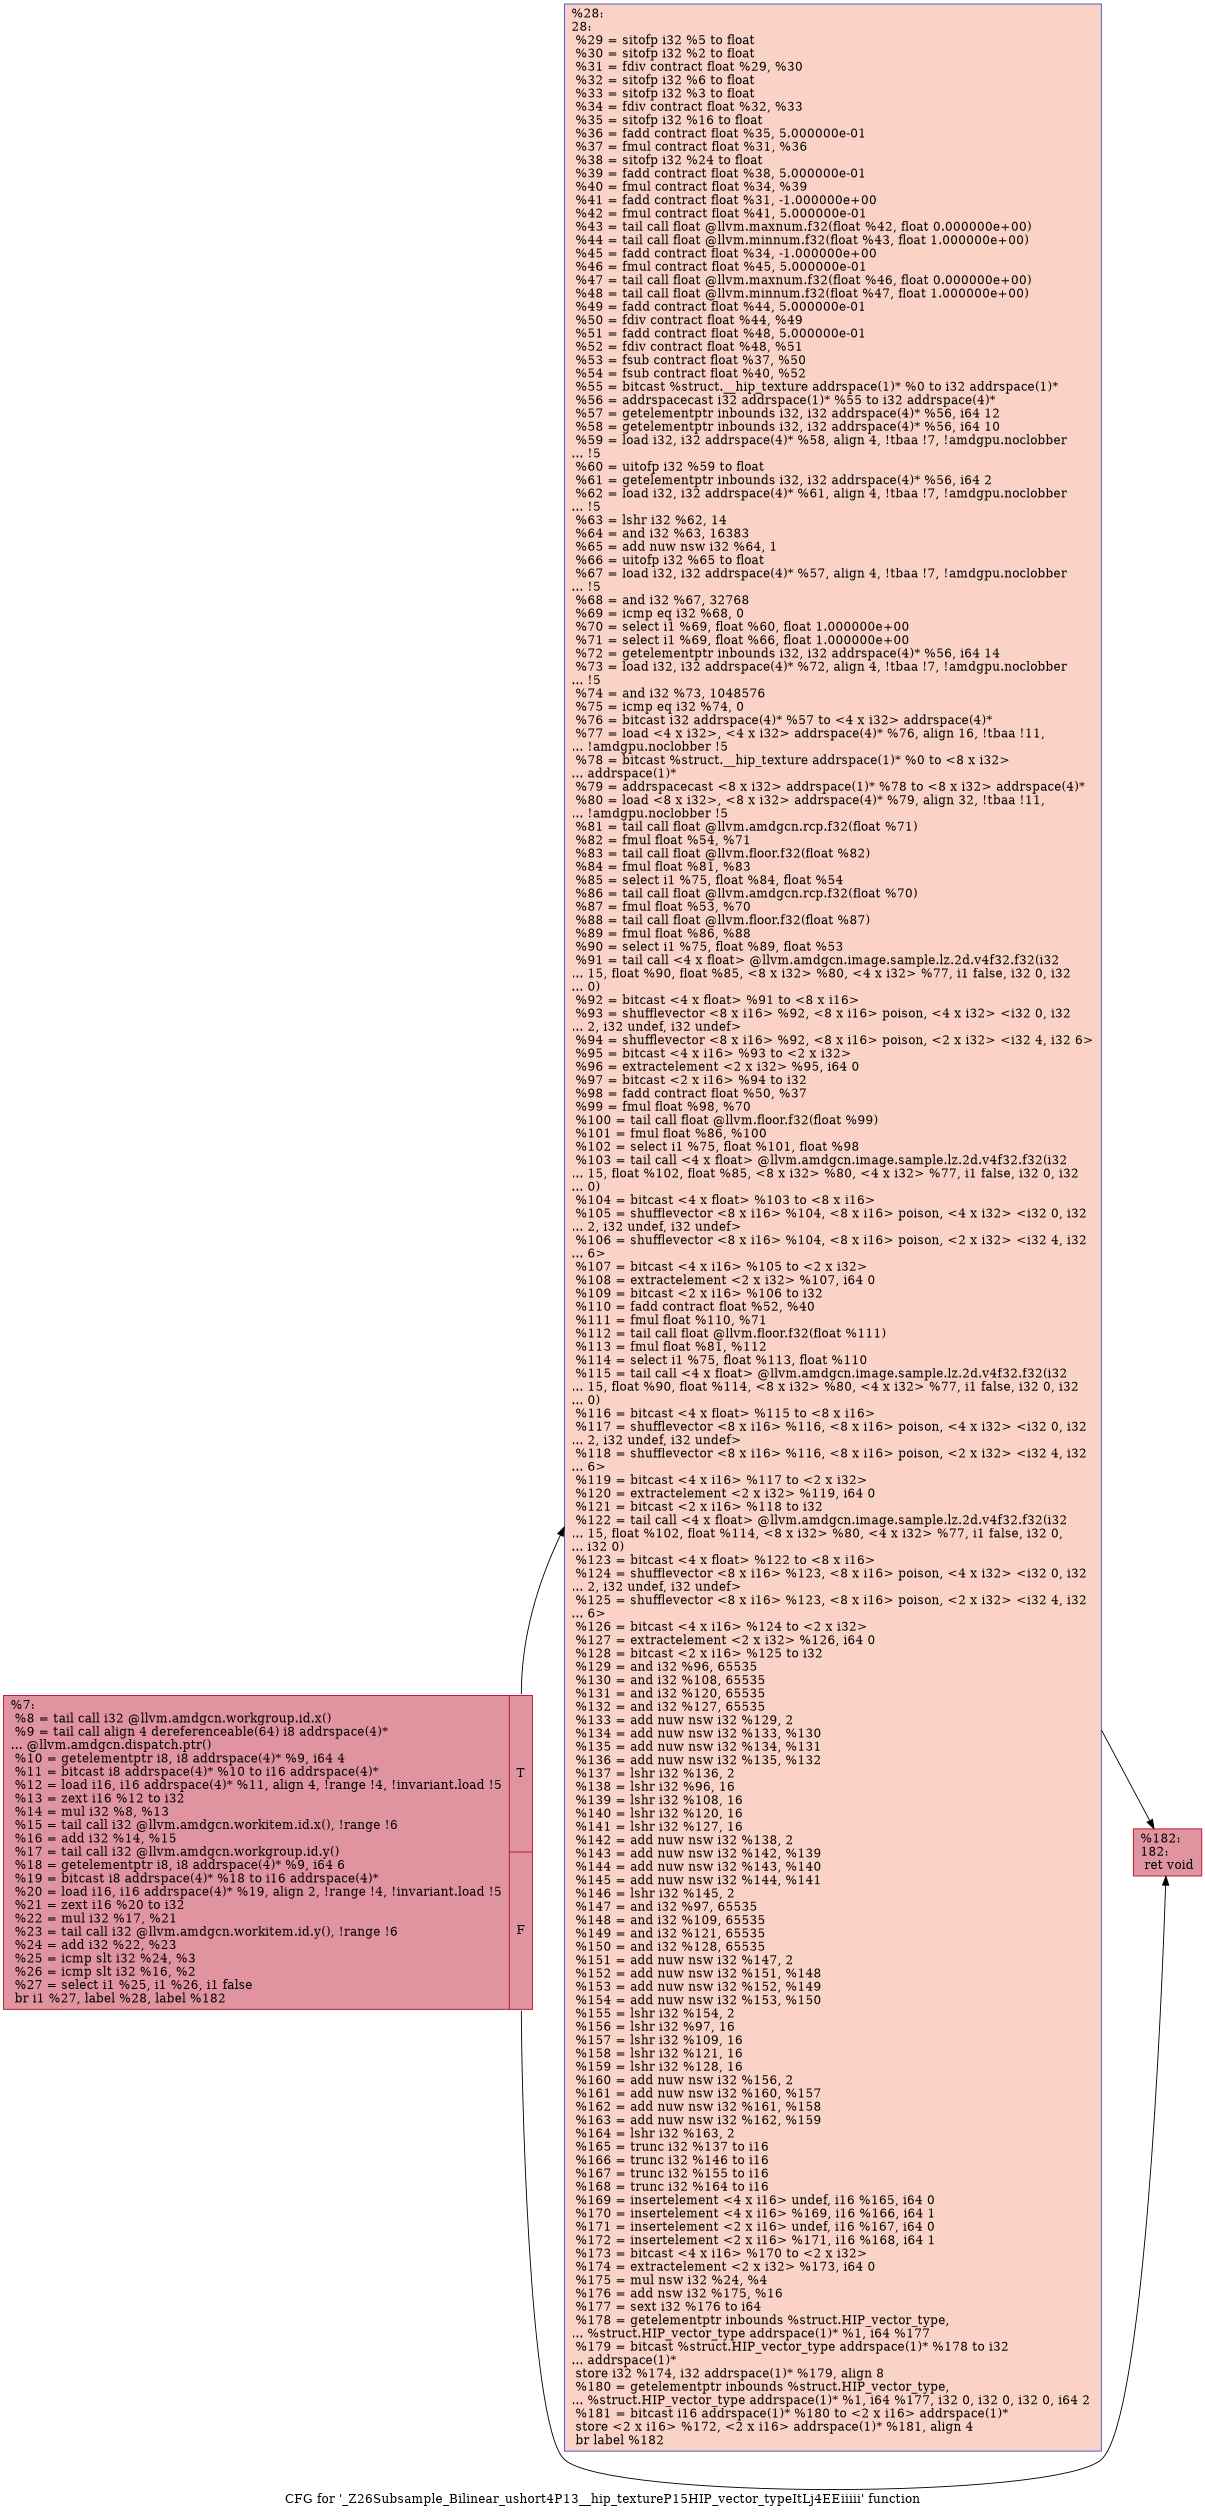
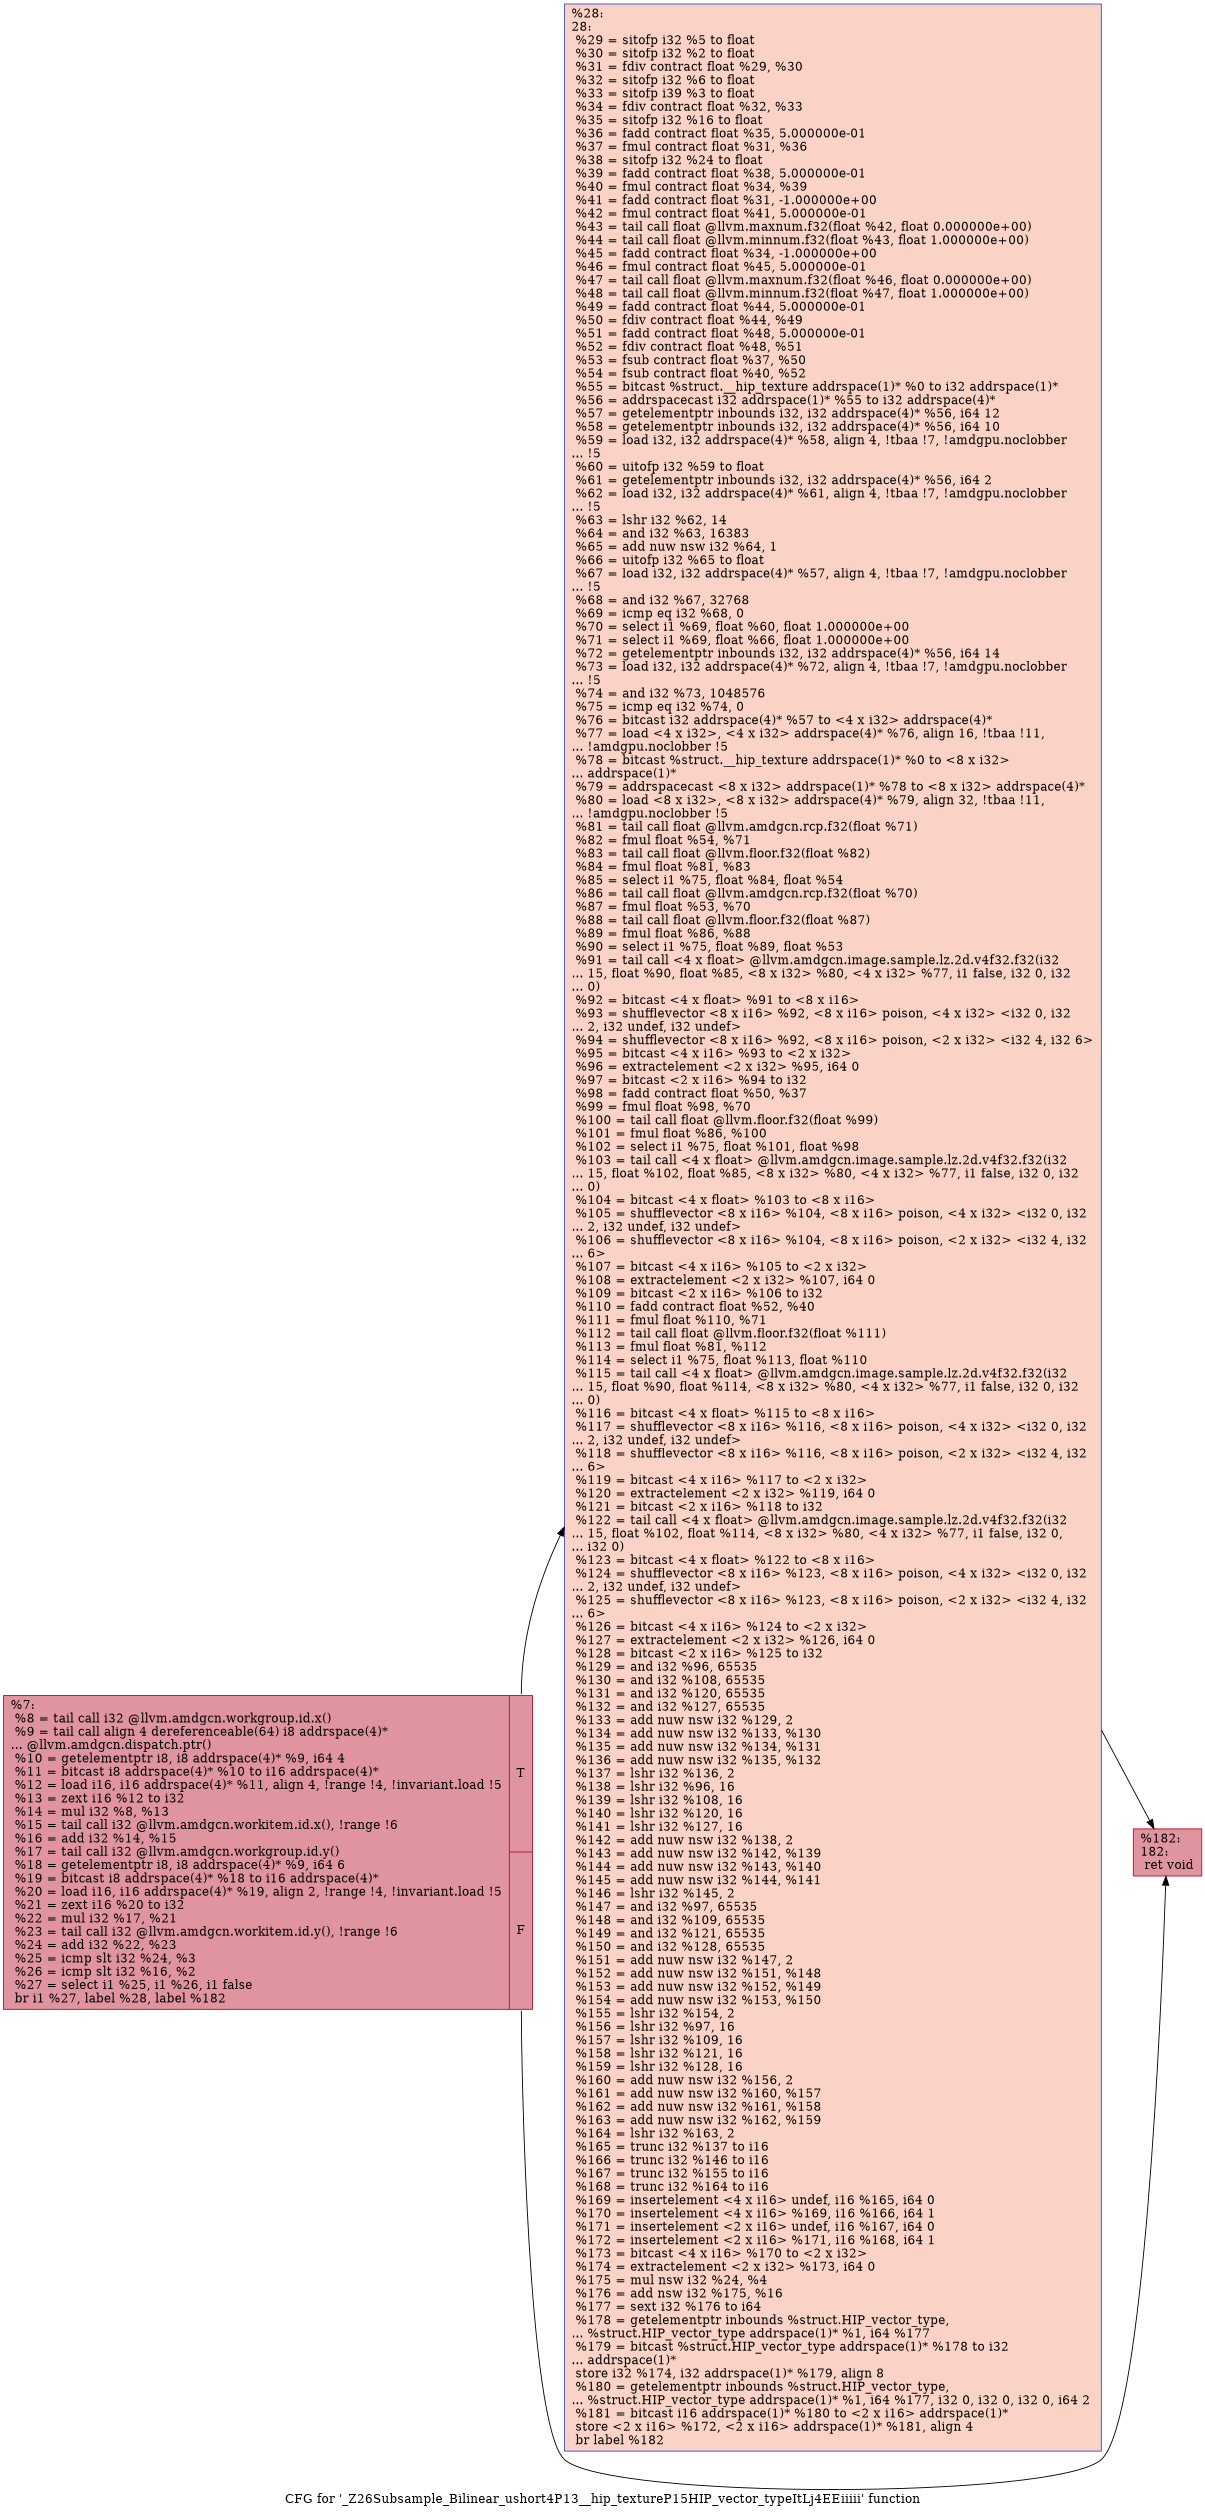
node "%28:": text "%33 = sitofp i32 %3 to float" -> "%33 = sitofp i39 %3 to float"
